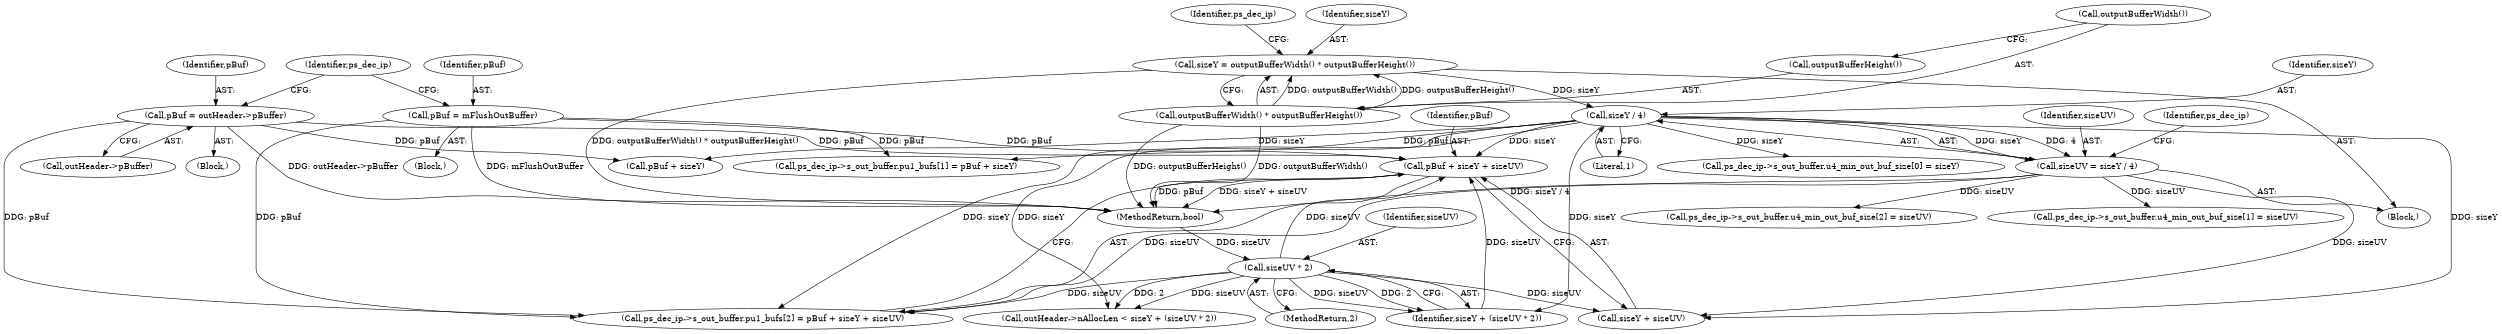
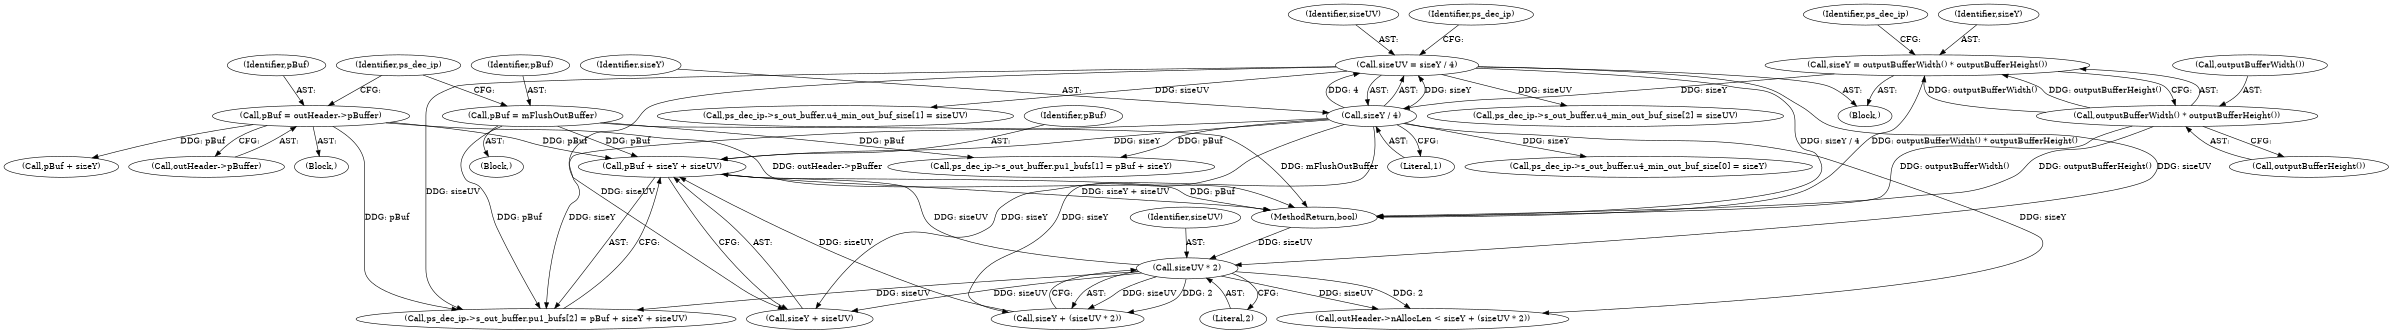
edge "(Call,outputBufferWidth())" -> "(Call,outputBufferHeight())": now "(Call,outputBufferWidth() * outputBufferHeight())" -> "(Call,outputBufferHeight())"
edge "(Call,sizeY / 4)" -> "(Call,pBuf + sizeY)": removed, label "DDG: sizeY"
edge "(Call,sizeUV = sizeY / 4)" -> "(Call,sizeUV * 2)": added, label "DDG: sizeUV"
node "(MethodReturn,2)": label "(MethodReturn,2)" -> "(Literal,2)"
node "(Identifier,sizeY + (sizeUV * 2))": label "(Identifier,sizeY + (sizeUV * 2))" -> "(Call,sizeY + (sizeUV * 2))"
